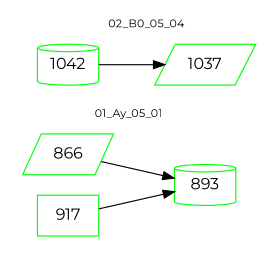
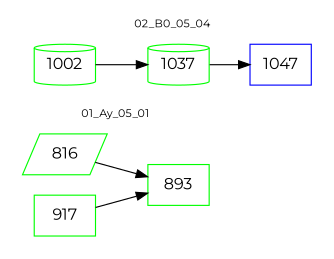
node "1042": label "1042" -> "1002"
node "1037": shape parallelogram -> cylinder
node "1047": added
node "866": label "866" -> "816"
node "893": shape cylinder -> box
